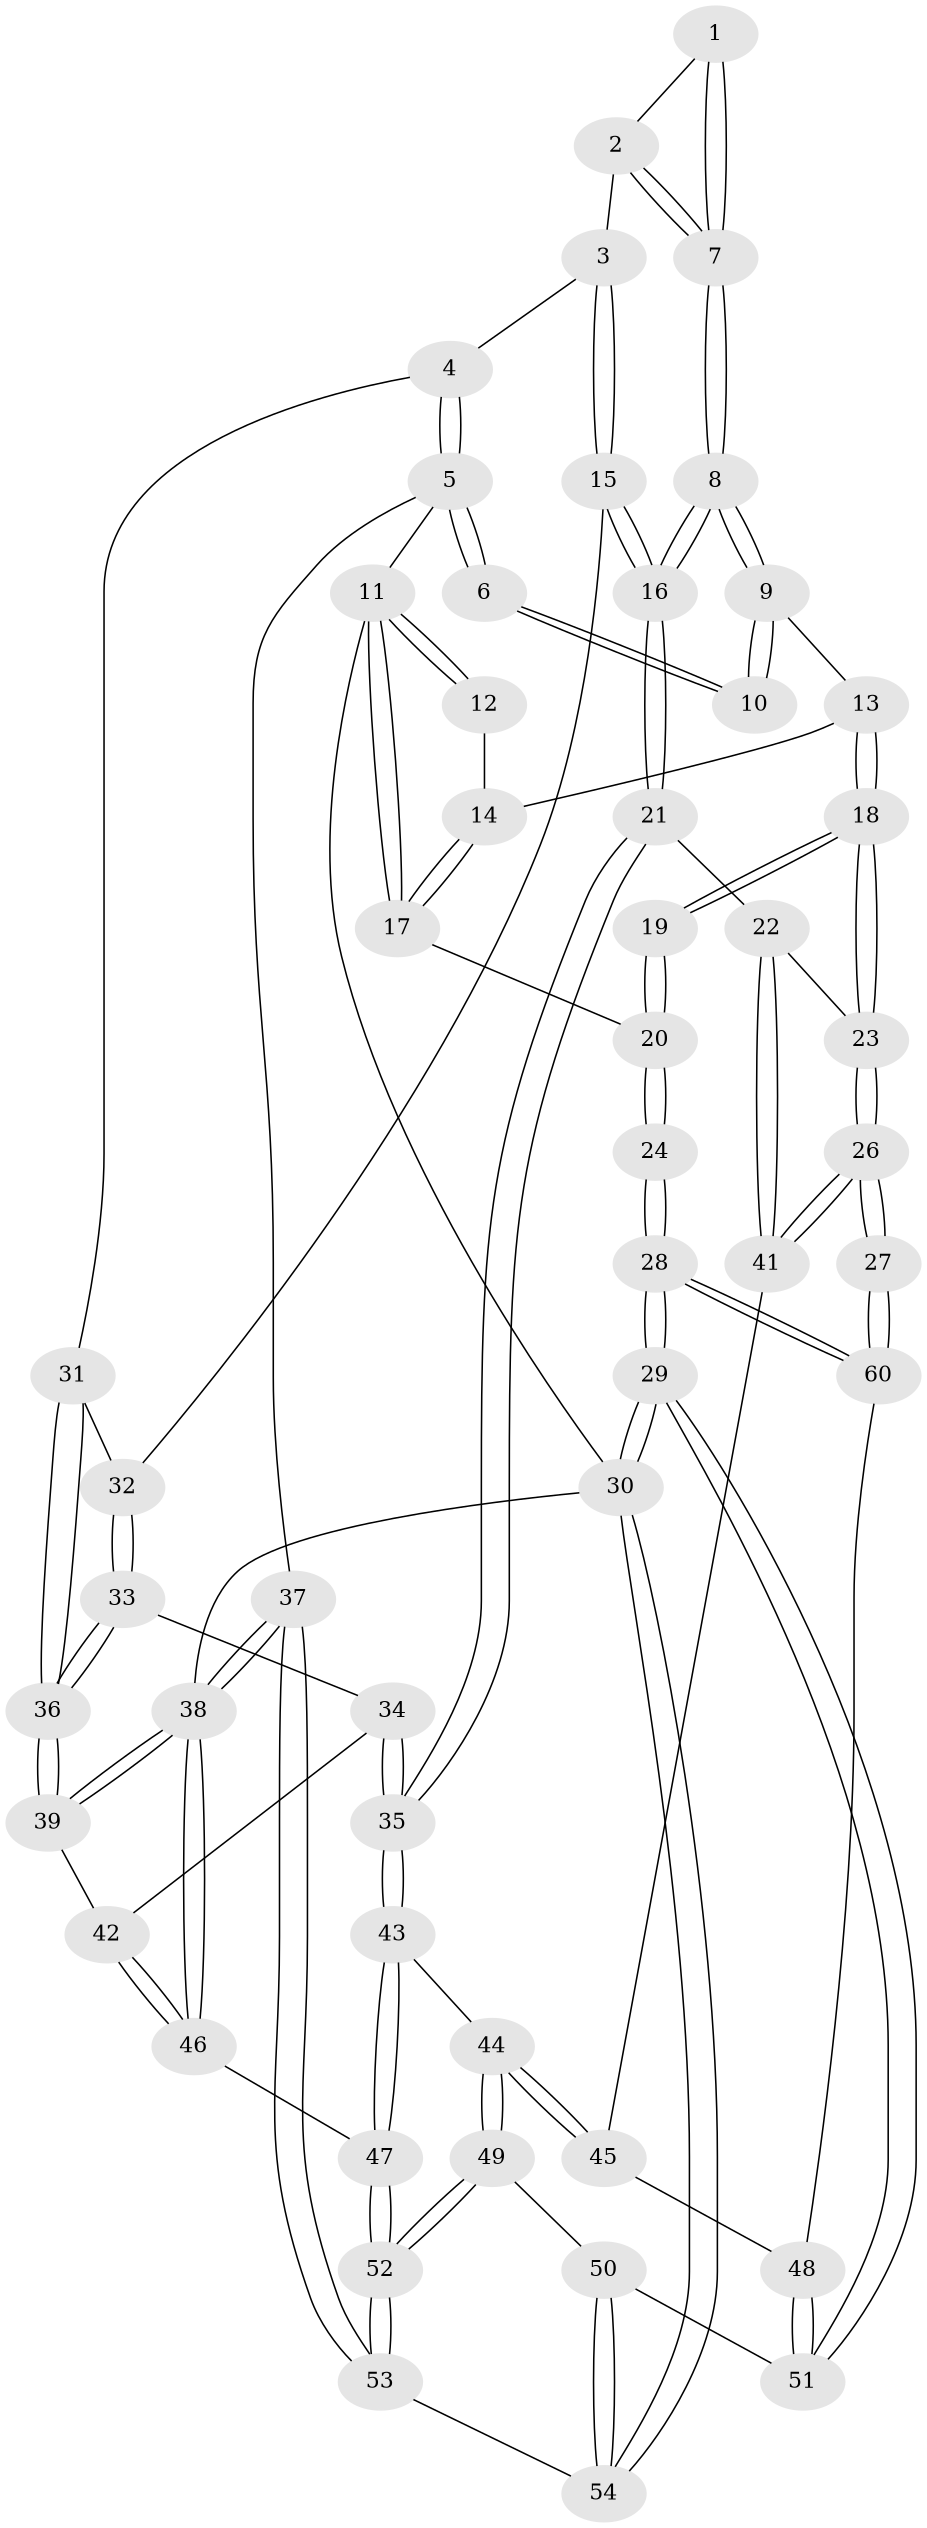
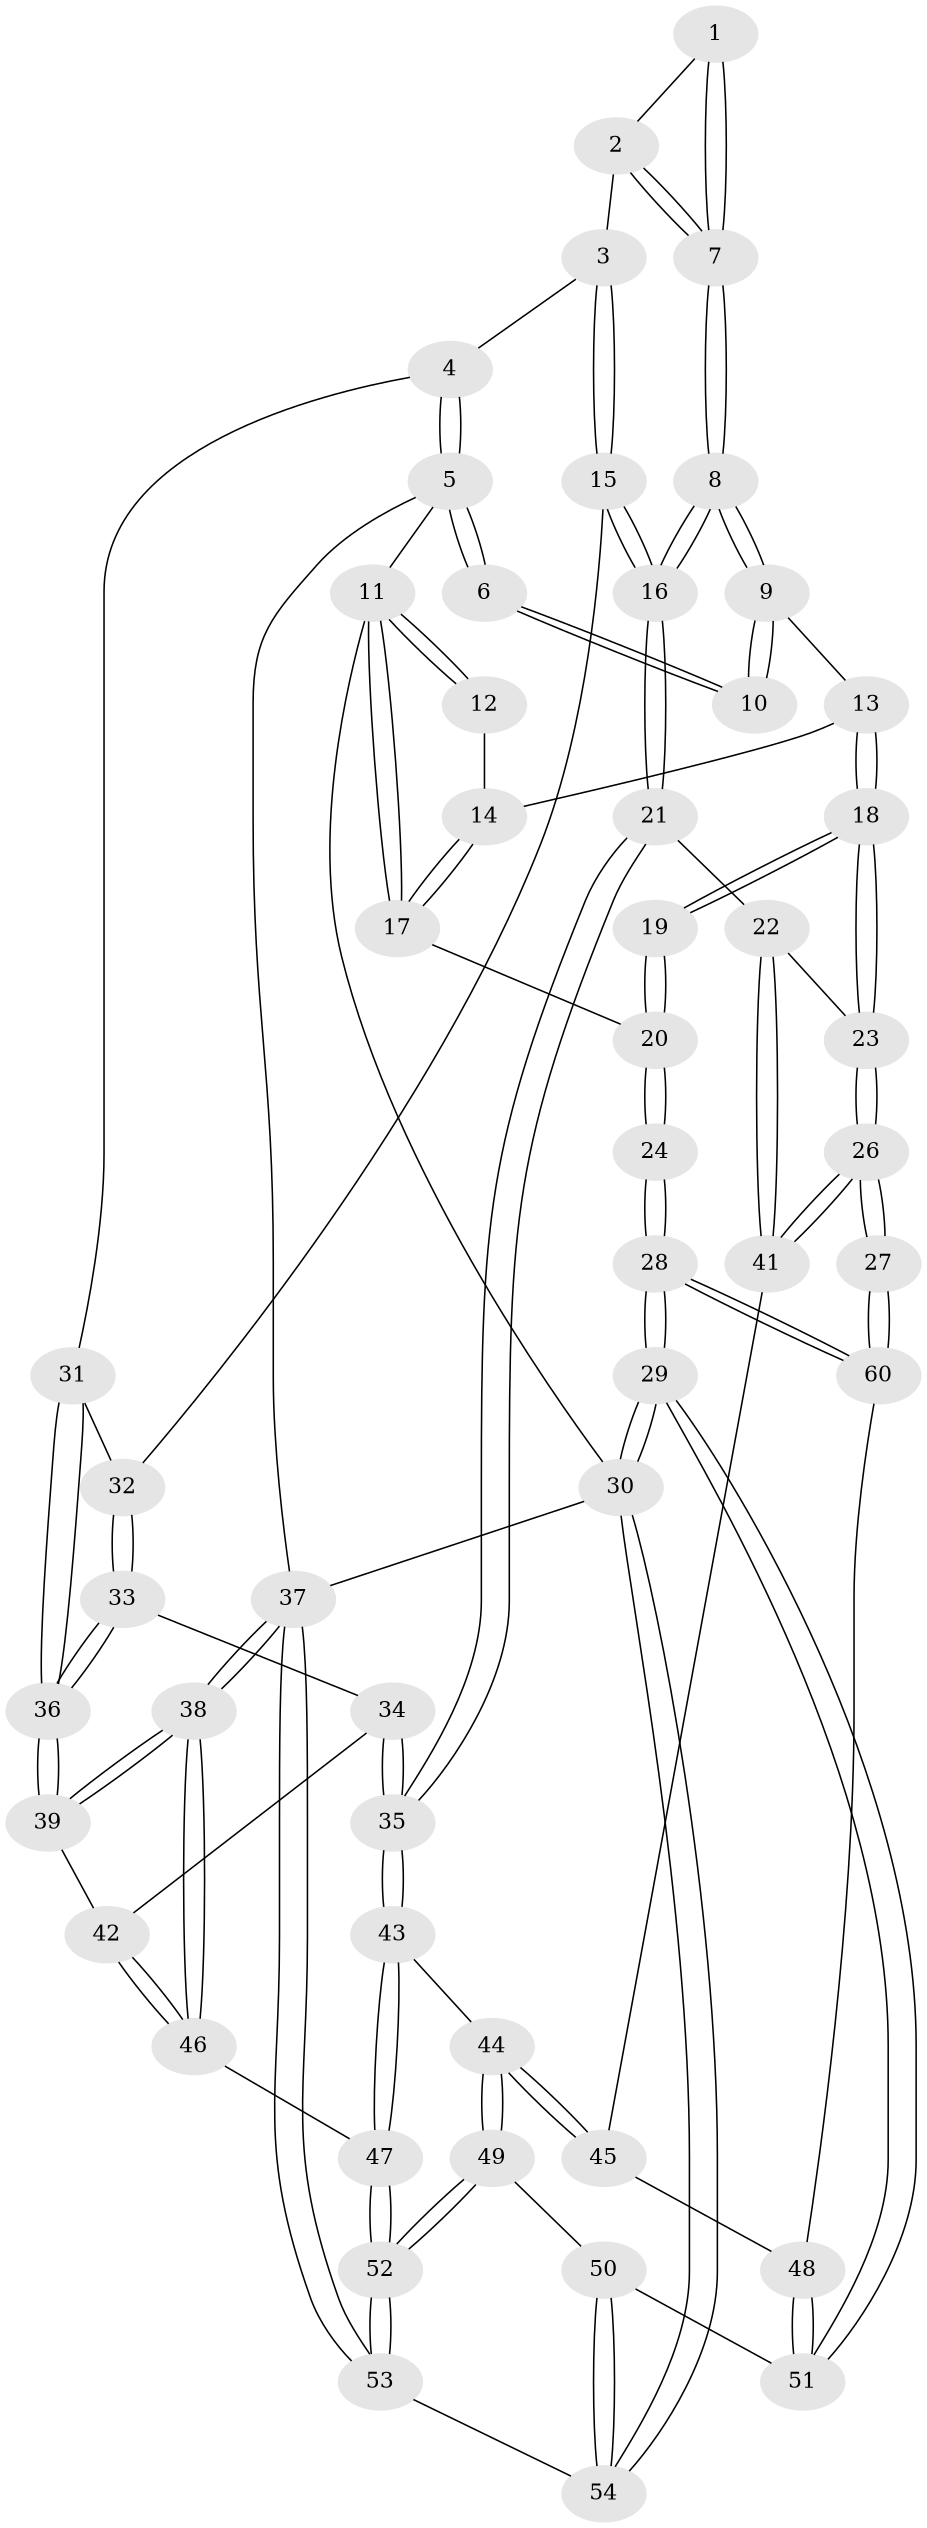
edge "30" -- "38": now "30" -- "37"
